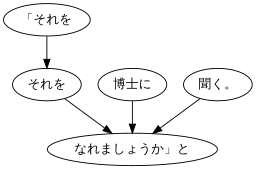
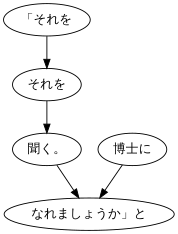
edge "それを" -> "なれましょうか」と": now "それを" -> "聞く。"
